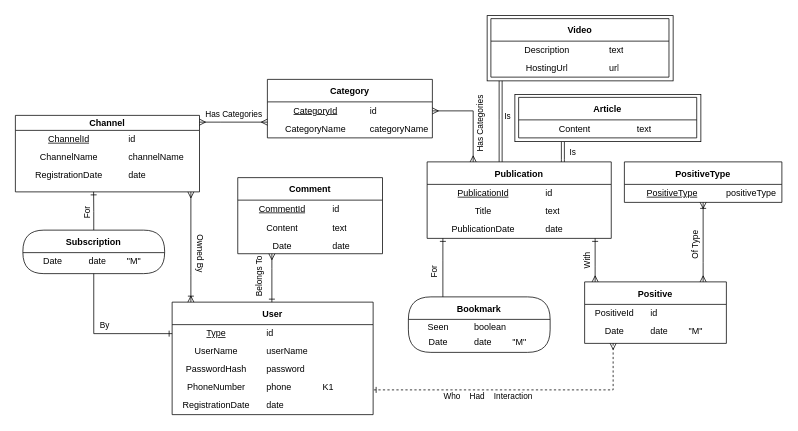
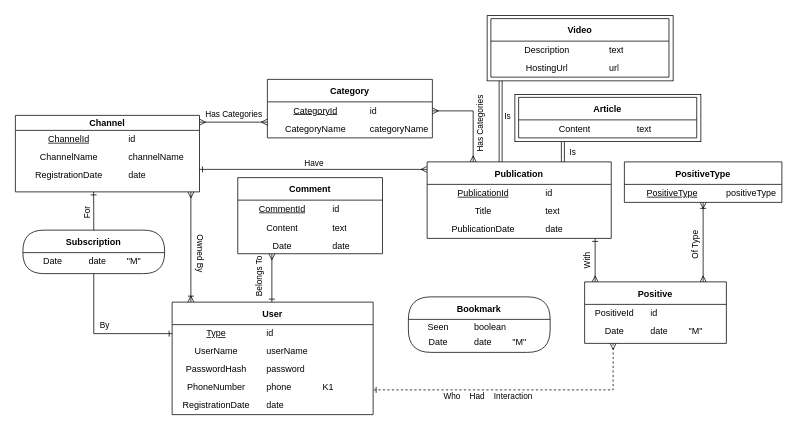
edge "Channel" -- "Publication": added, label "Have"
edge "Bookmark" -> "Publication": removed, label "For"
